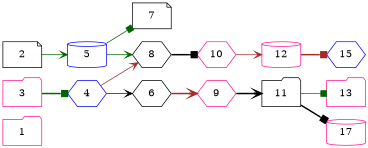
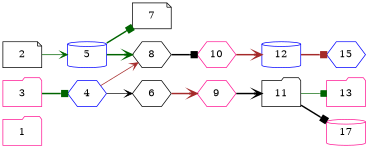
edge "5" -> "7": style solid -> bold
edge "5" -> "8": style solid -> bold
edge "10" -> "12": style solid -> bold
node "12": color deeppink -> blue
